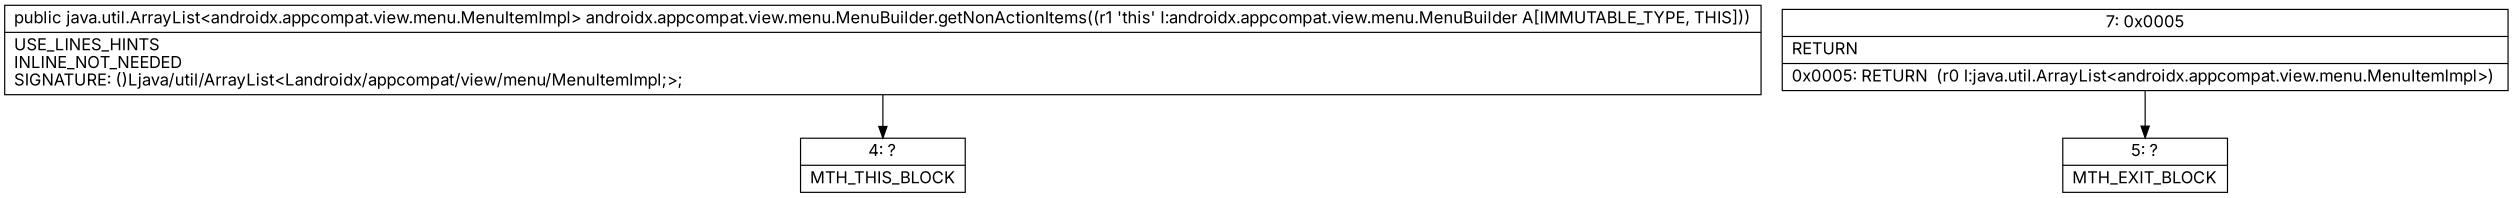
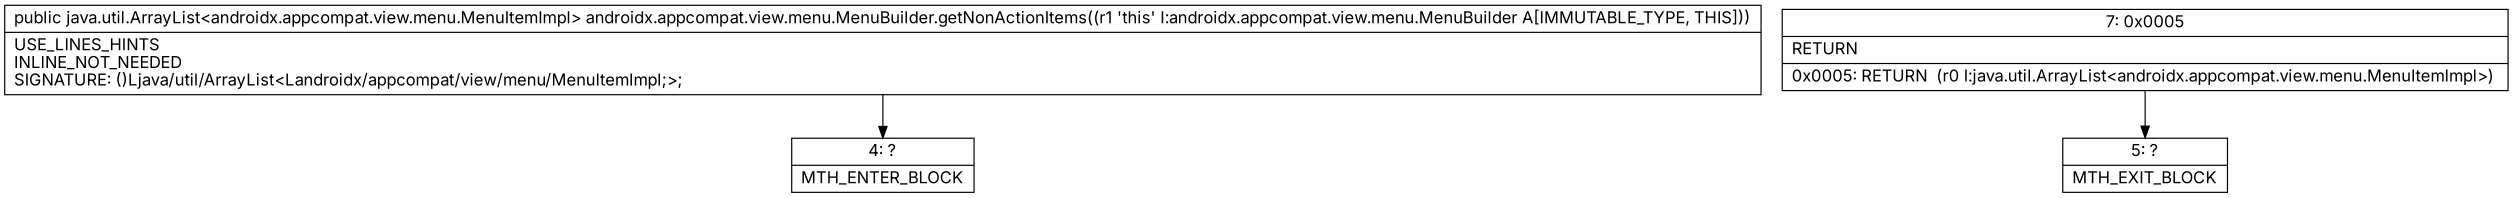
node "4: ?": text "MTH_THIS_BLOCK" -> "MTH_ENTER_BLOCK"
